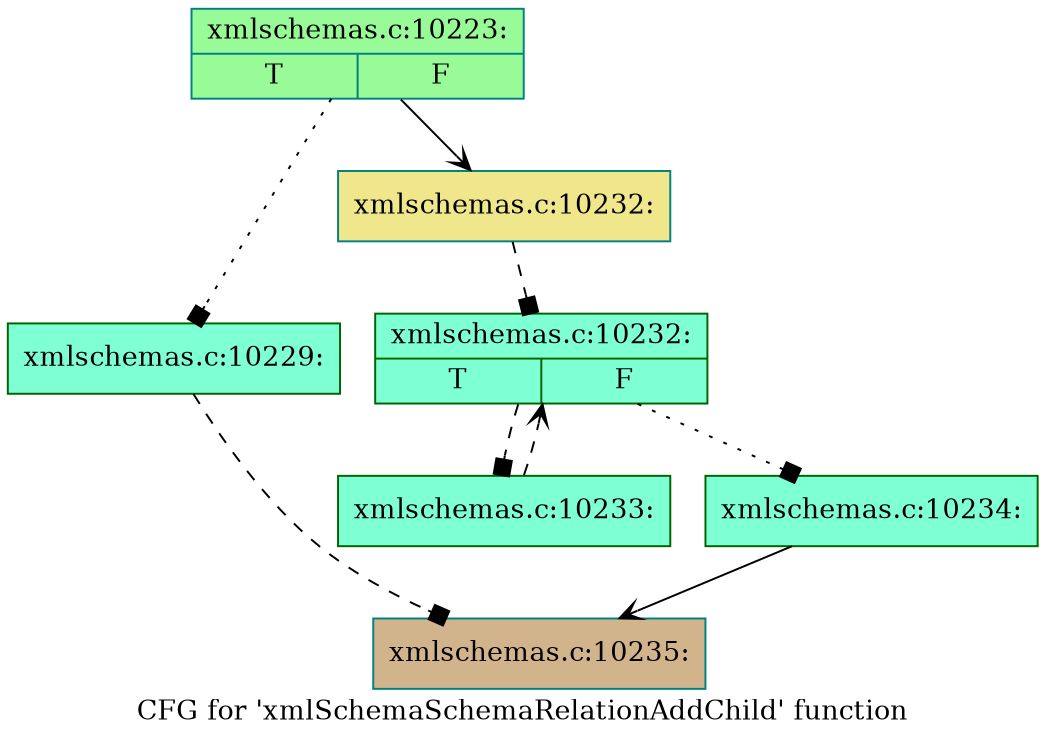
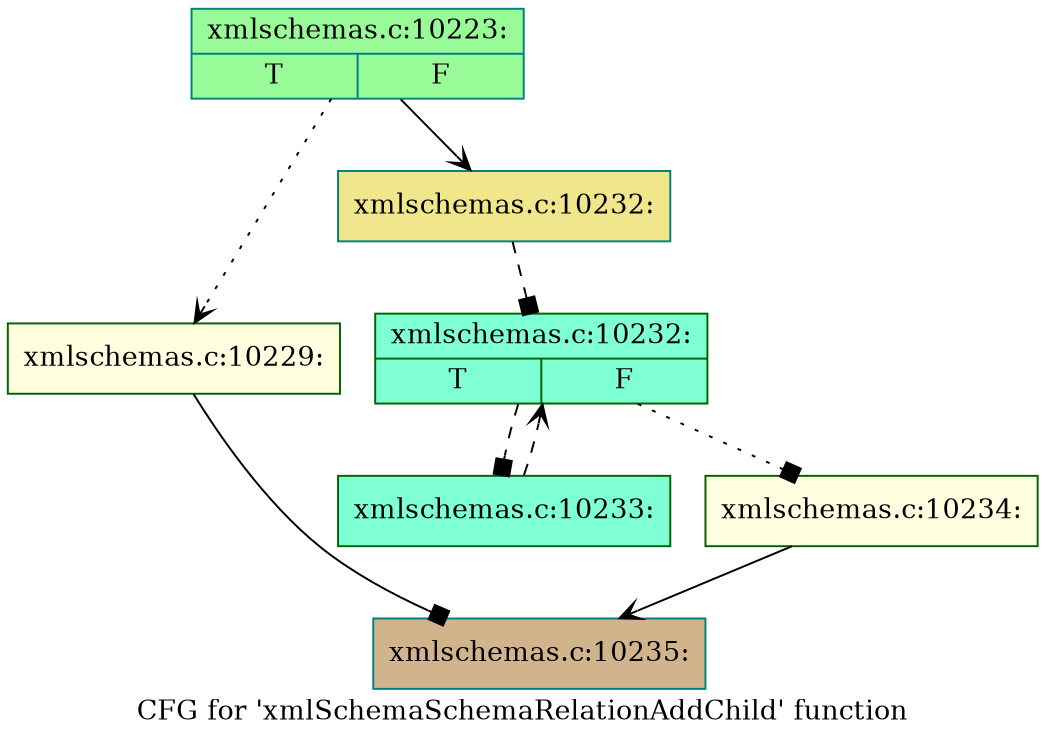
edge "xmlschemas.c:10223:" -> "xmlschemas.c:10229:": arrowhead box -> vee
node "xmlschemas.c:10229:": fillcolor aquamarine -> lightyellow
node "xmlschemas.c:10234:": fillcolor aquamarine -> lightyellow
edge "xmlschemas.c:10229:" -> "xmlschemas.c:10235:": style dashed -> solid
